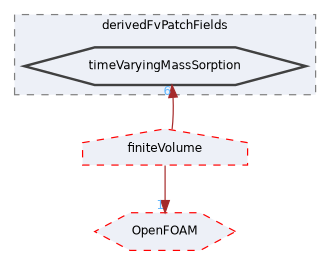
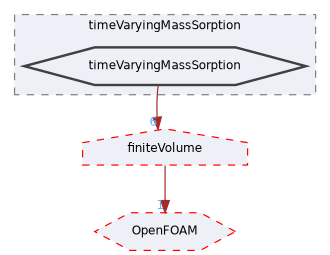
cluster "derivedFvPatchFields": label "derivedFvPatchFields" -> "timeVaryingMassSorption"
edge "finiteVolume" -> "timeVaryingMassSorption": reversed
